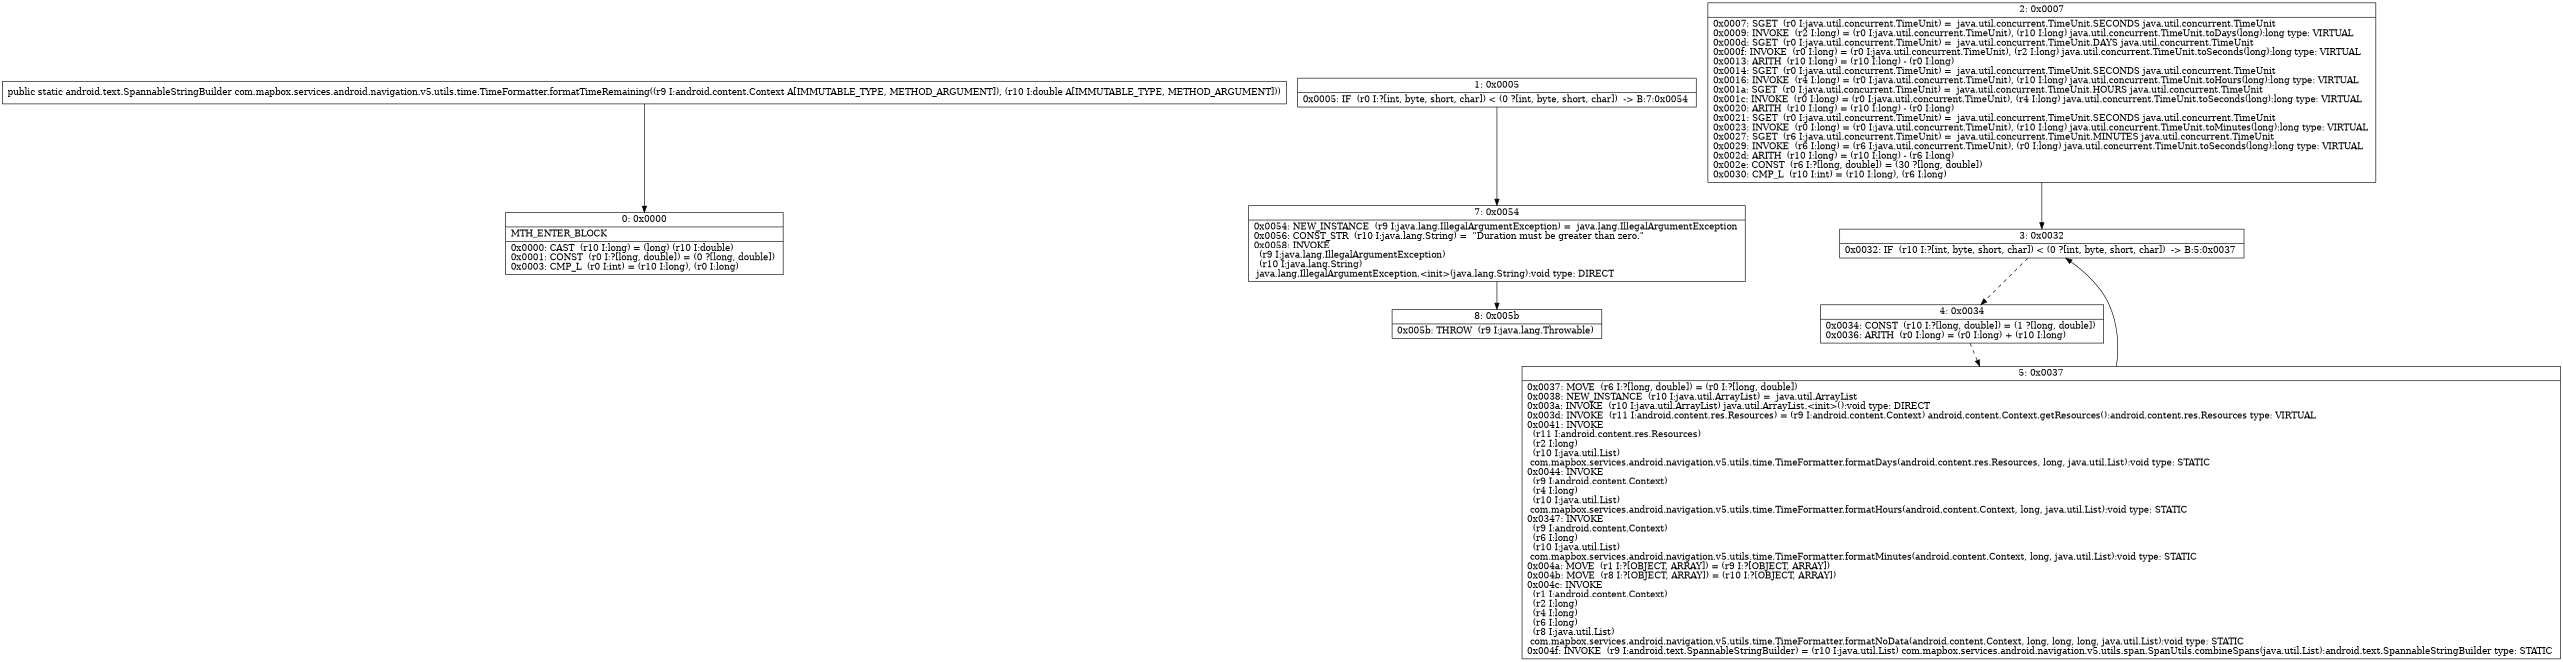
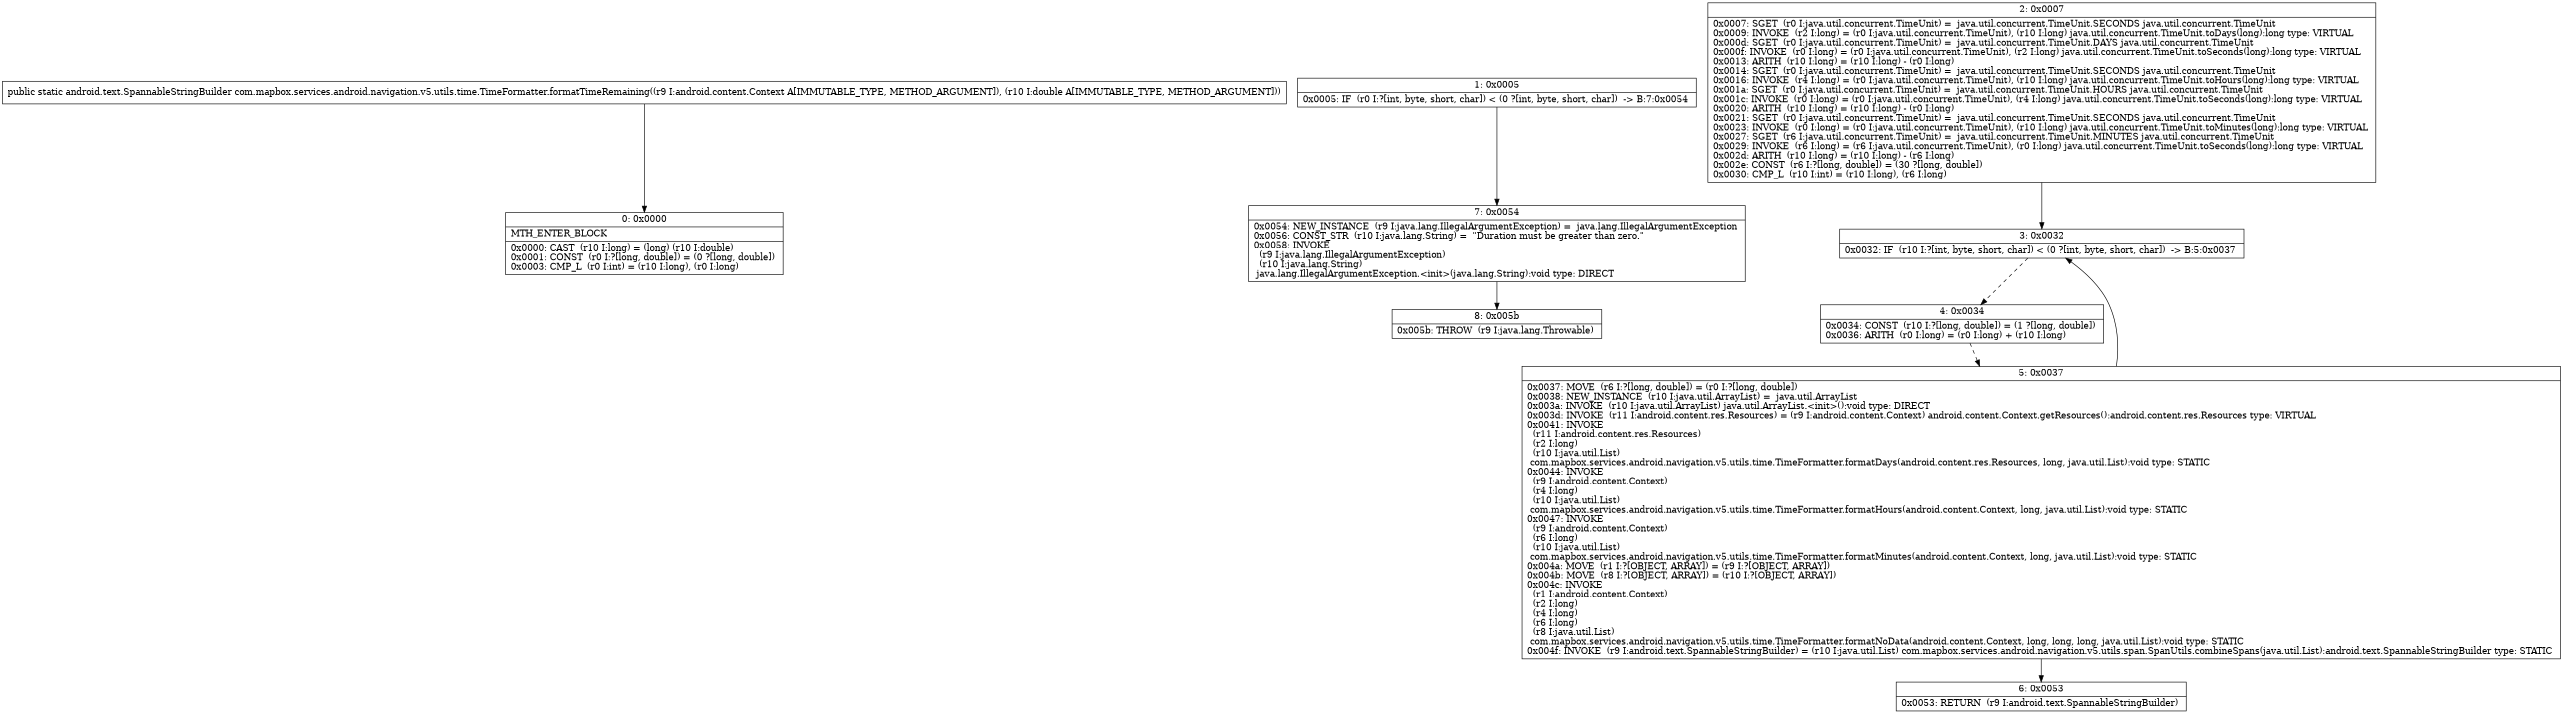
node "5: 0x0037": text "0x0347: INVOKE" -> "0x0047: INVOKE"
node "6: 0x0053": added
